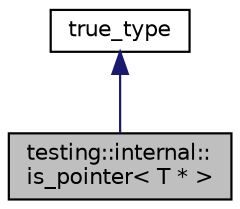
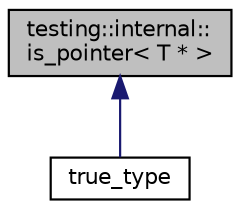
edge "testing::internal:: is_pointer< T * >" -> "true_type": reversed
